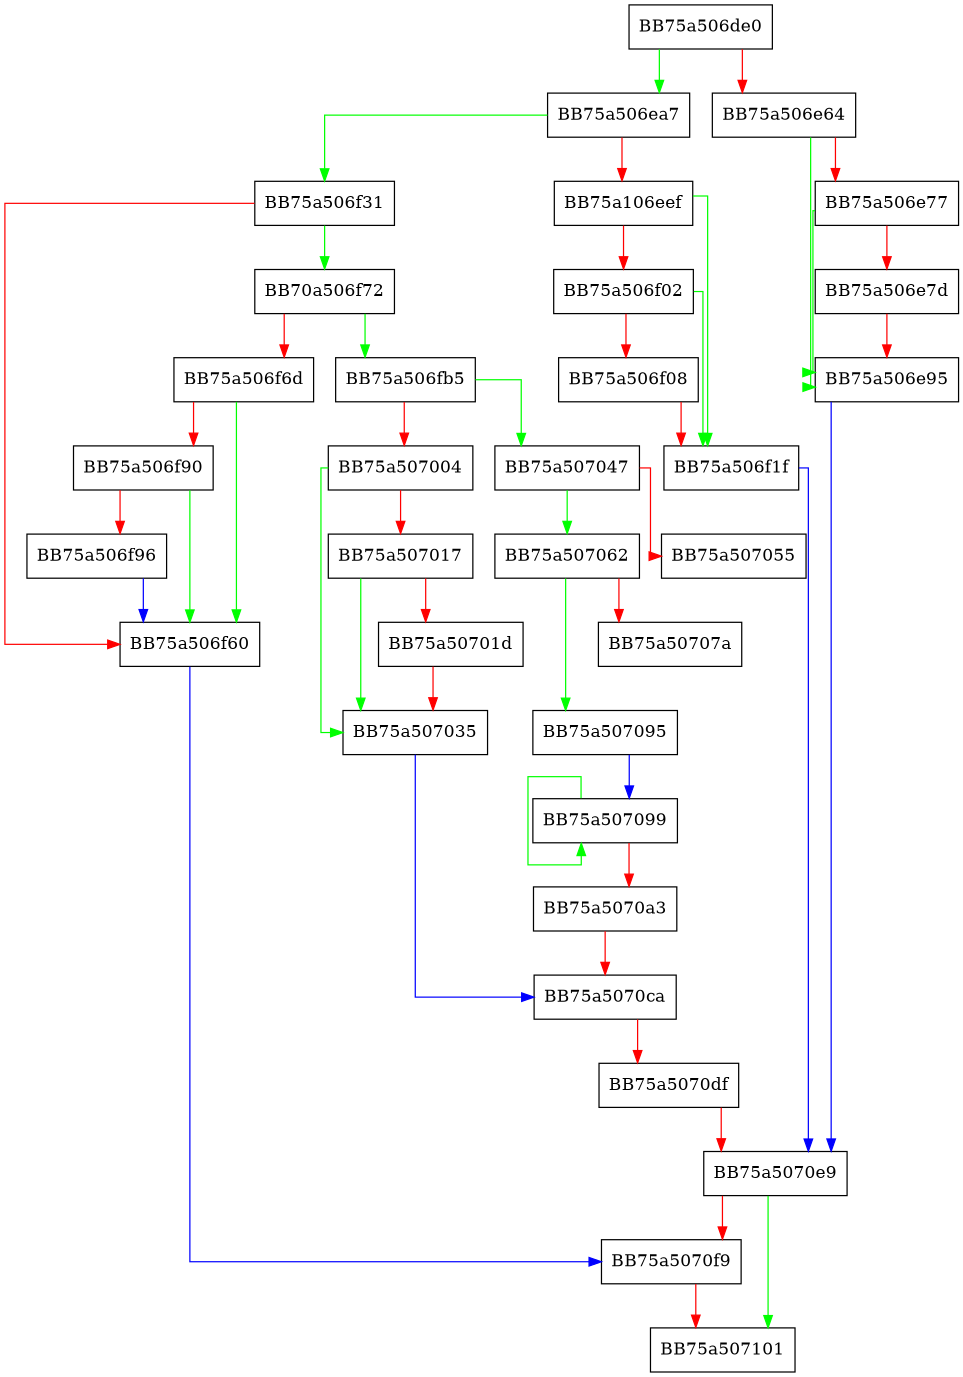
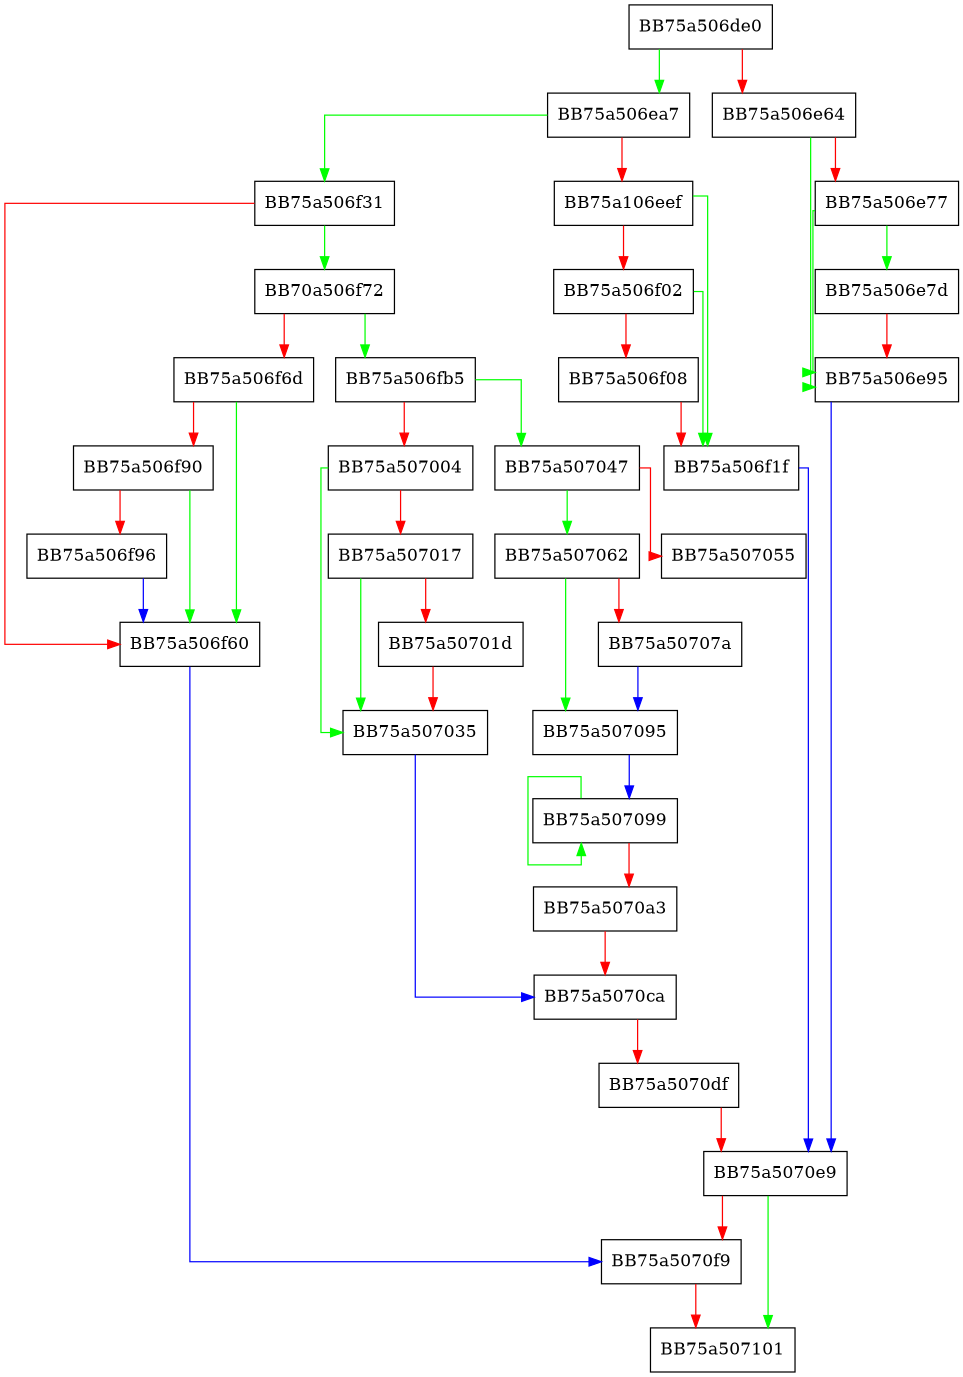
edge "BB75a506e77" -> "BB75a506e7d": color red -> green
edge "BB75a50707a" -> "BB75a507095": added
